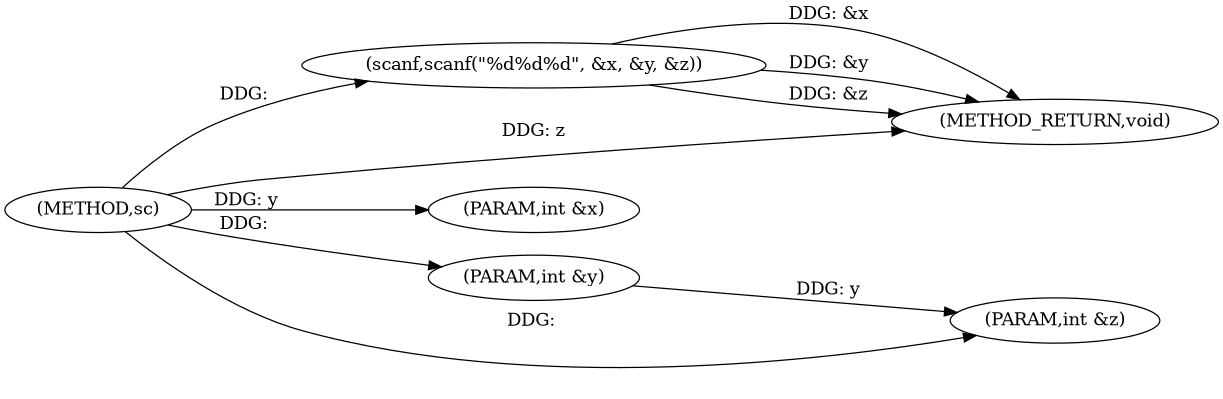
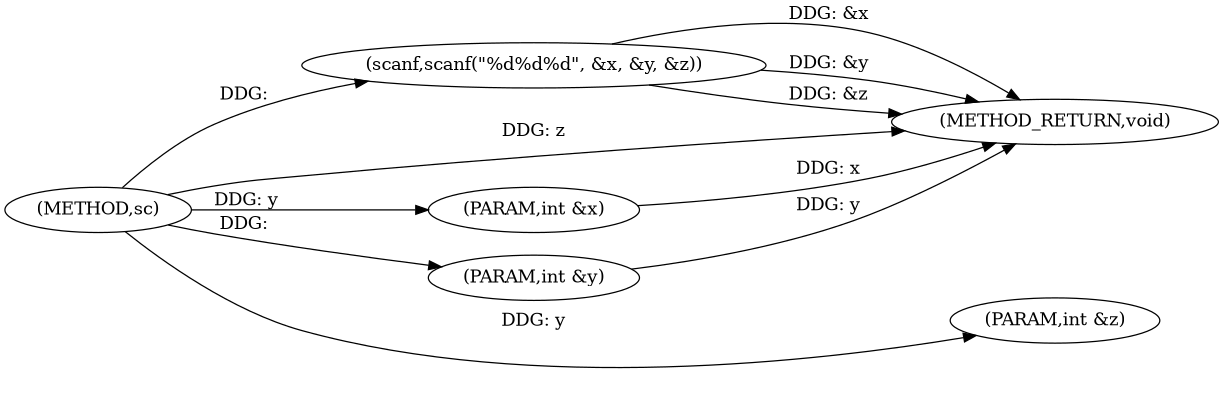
edge "(PARAM,int &x)" -> "(METHOD_RETURN,void)": added, label "DDG: x"
edge "(PARAM,int &y)" -> "(PARAM,int &z)": now "(PARAM,int &y)" -> "(METHOD_RETURN,void)"
edge "(METHOD,sc)" -> "(PARAM,int &z)": label "DDG: " -> "DDG: y"
